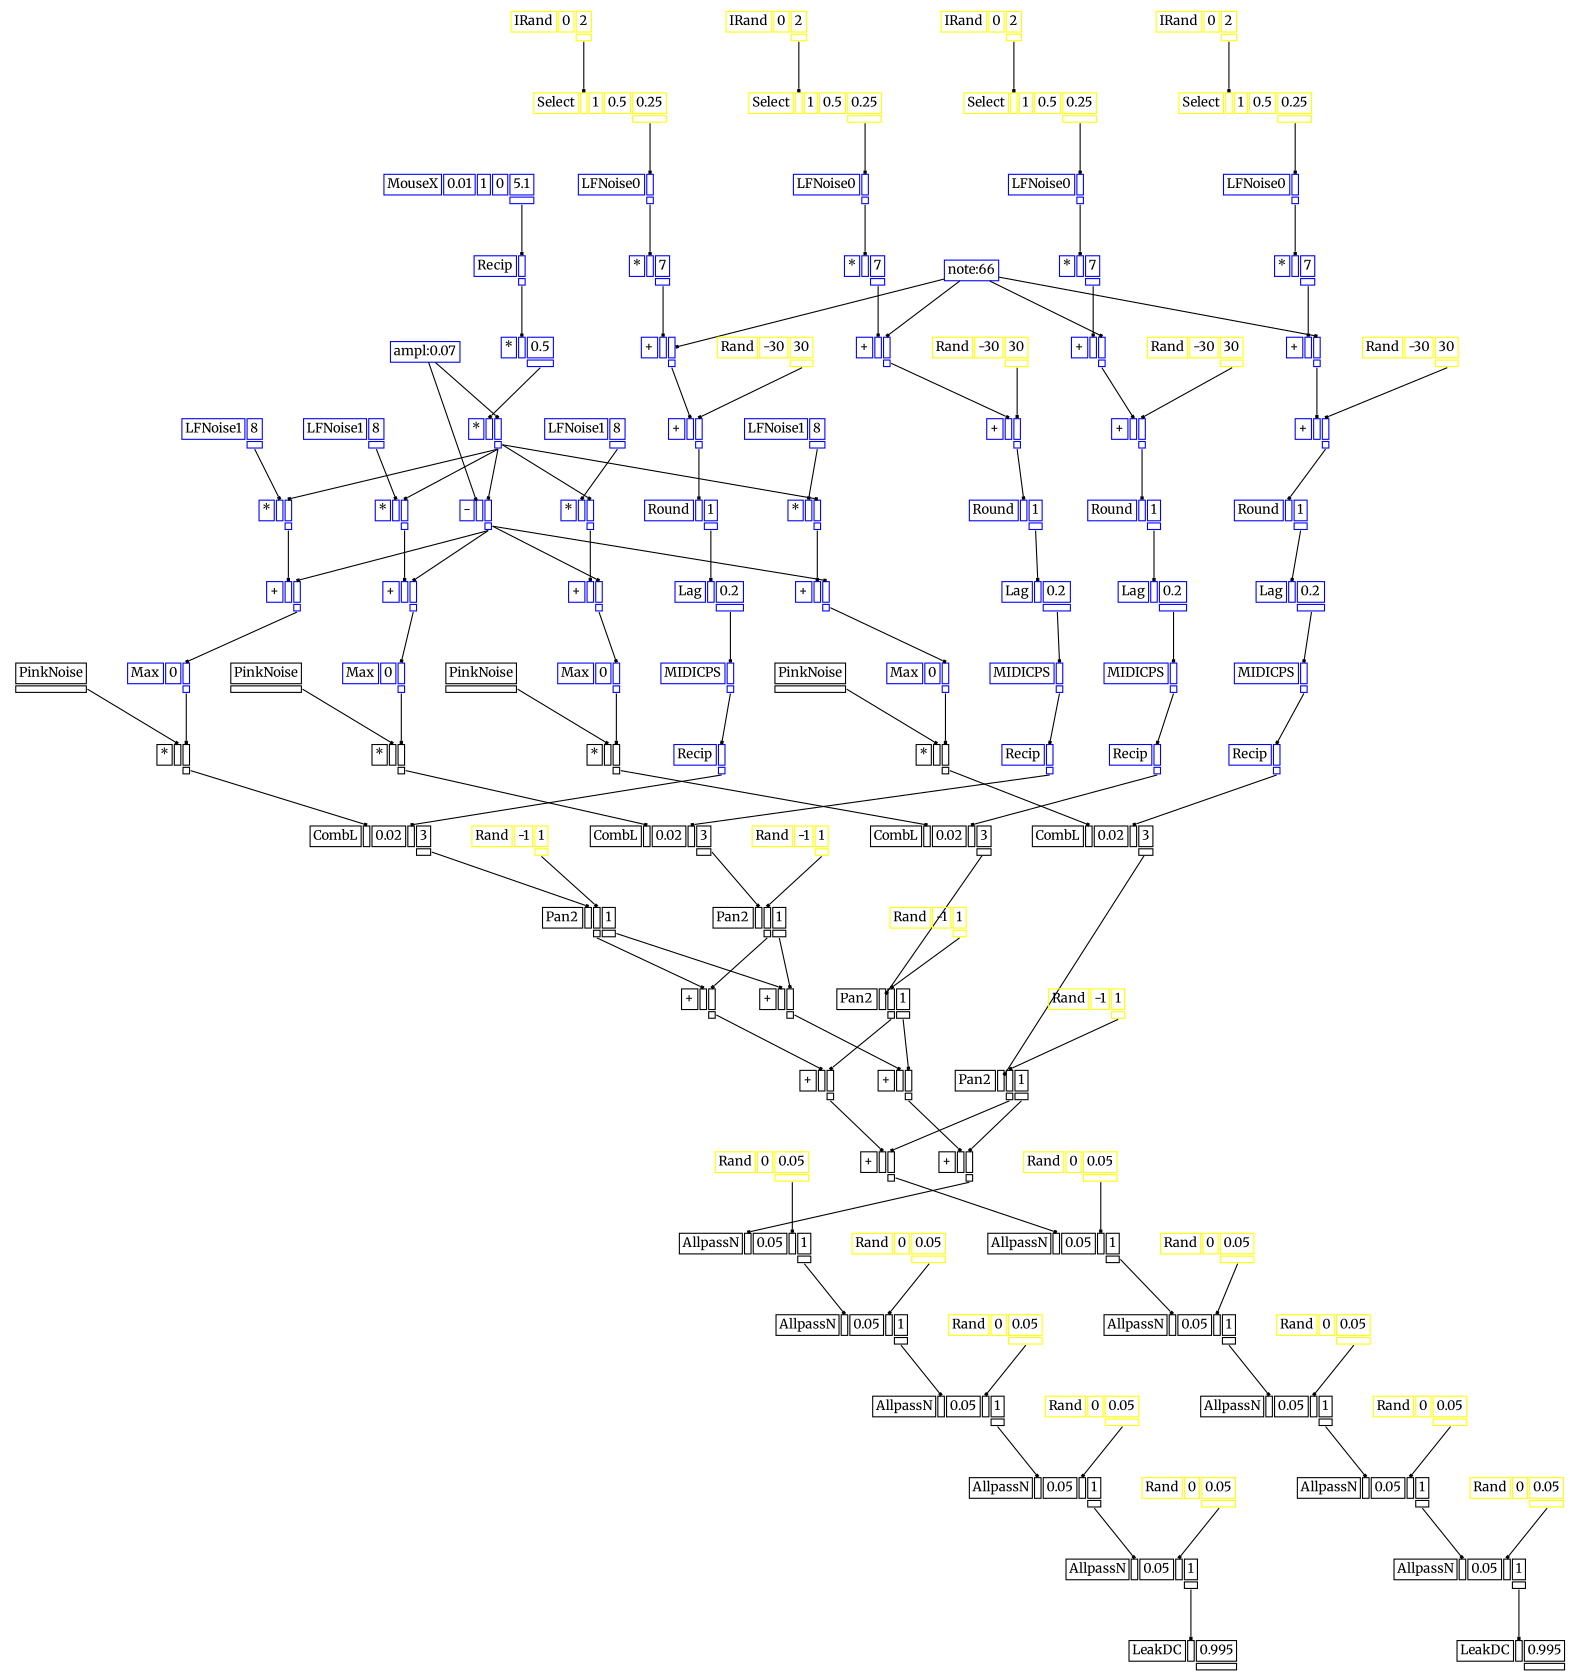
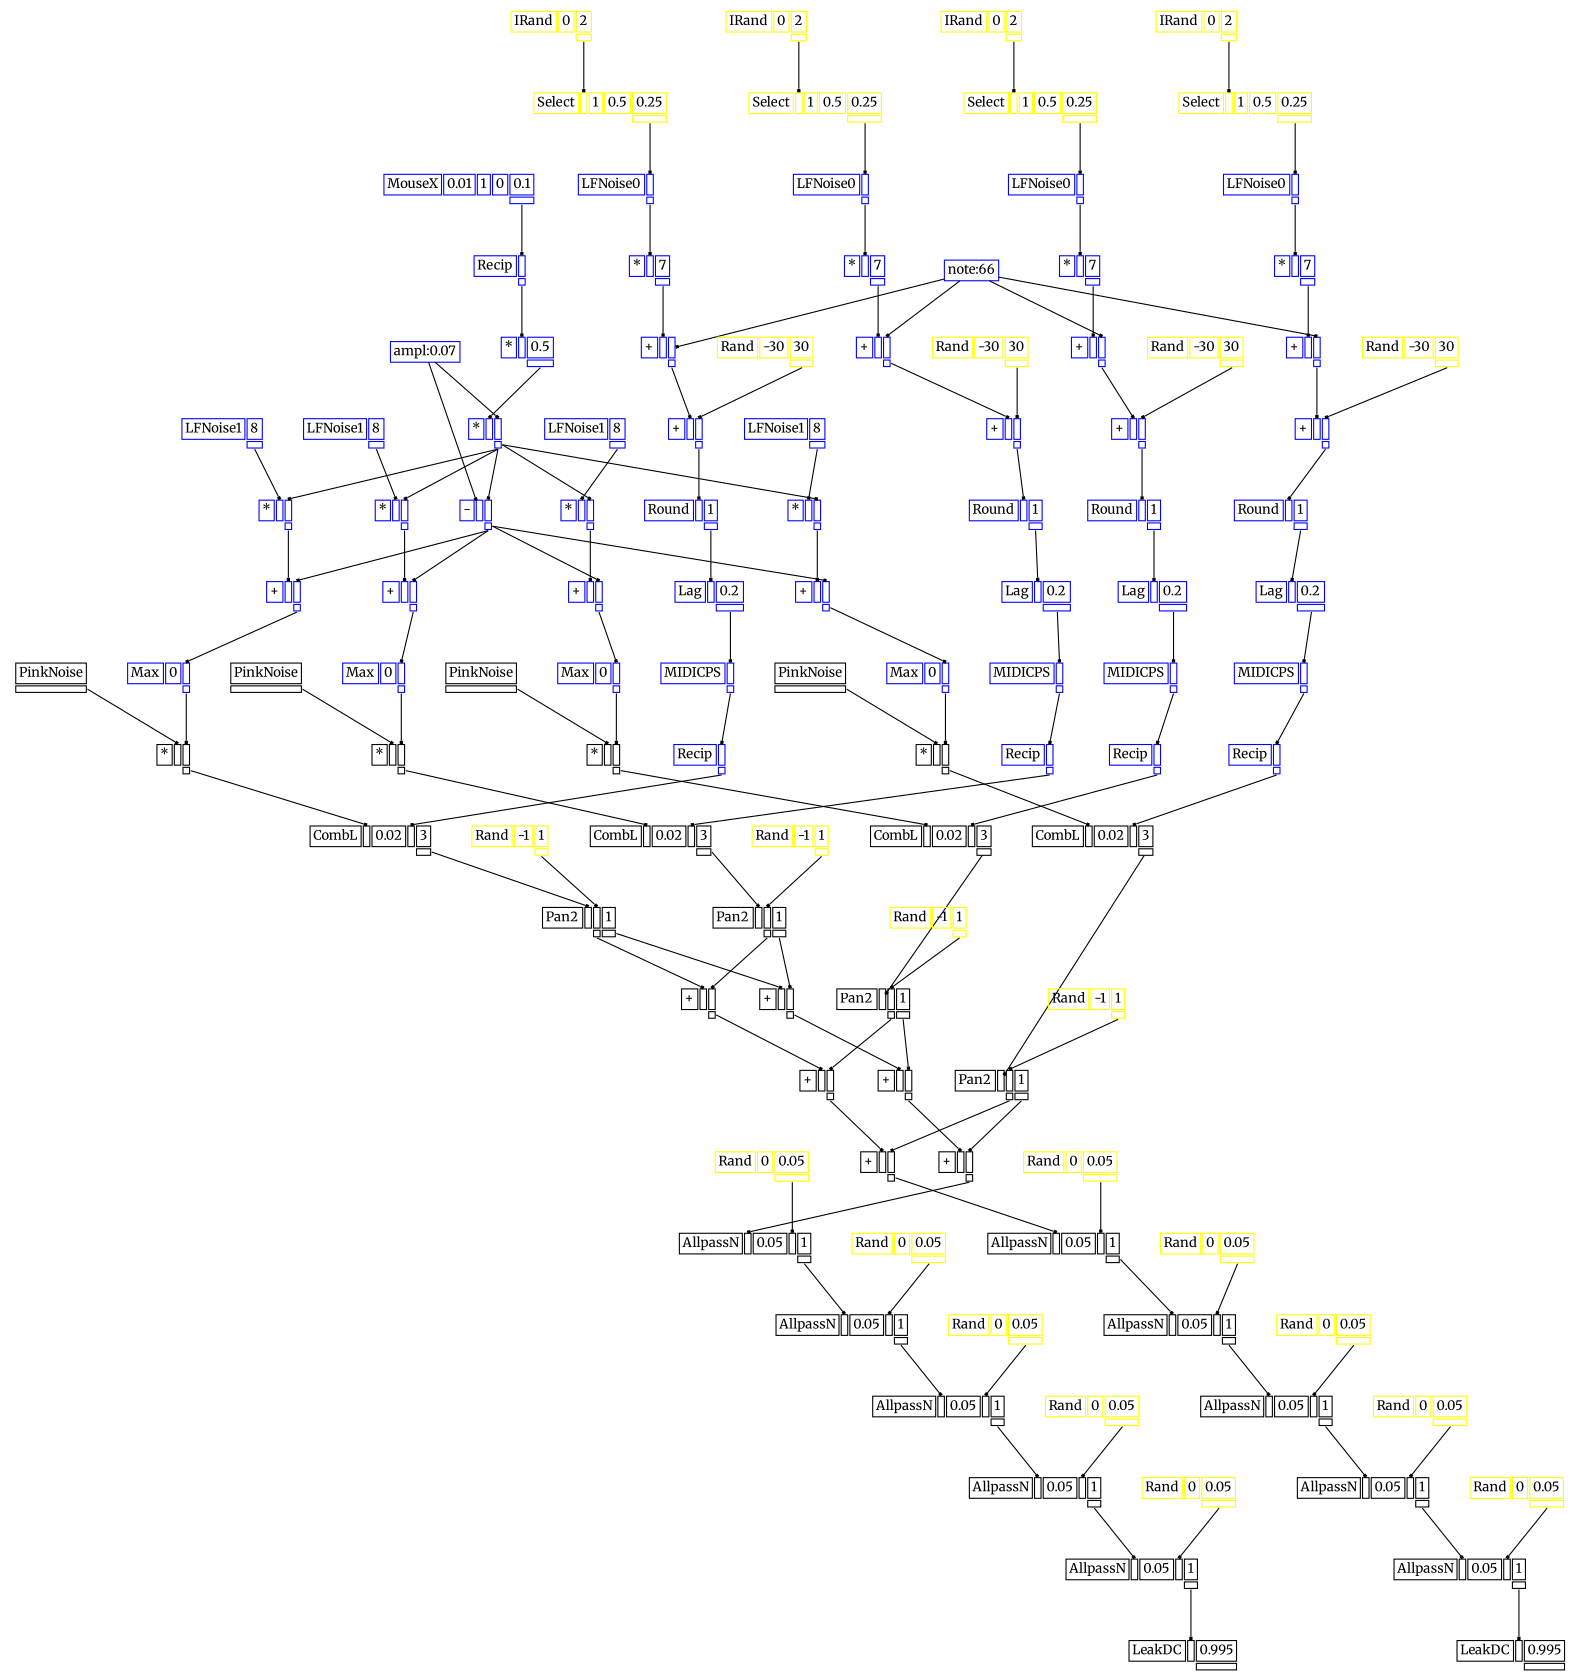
node "MouseX": text "5.1" -> "0.1"
